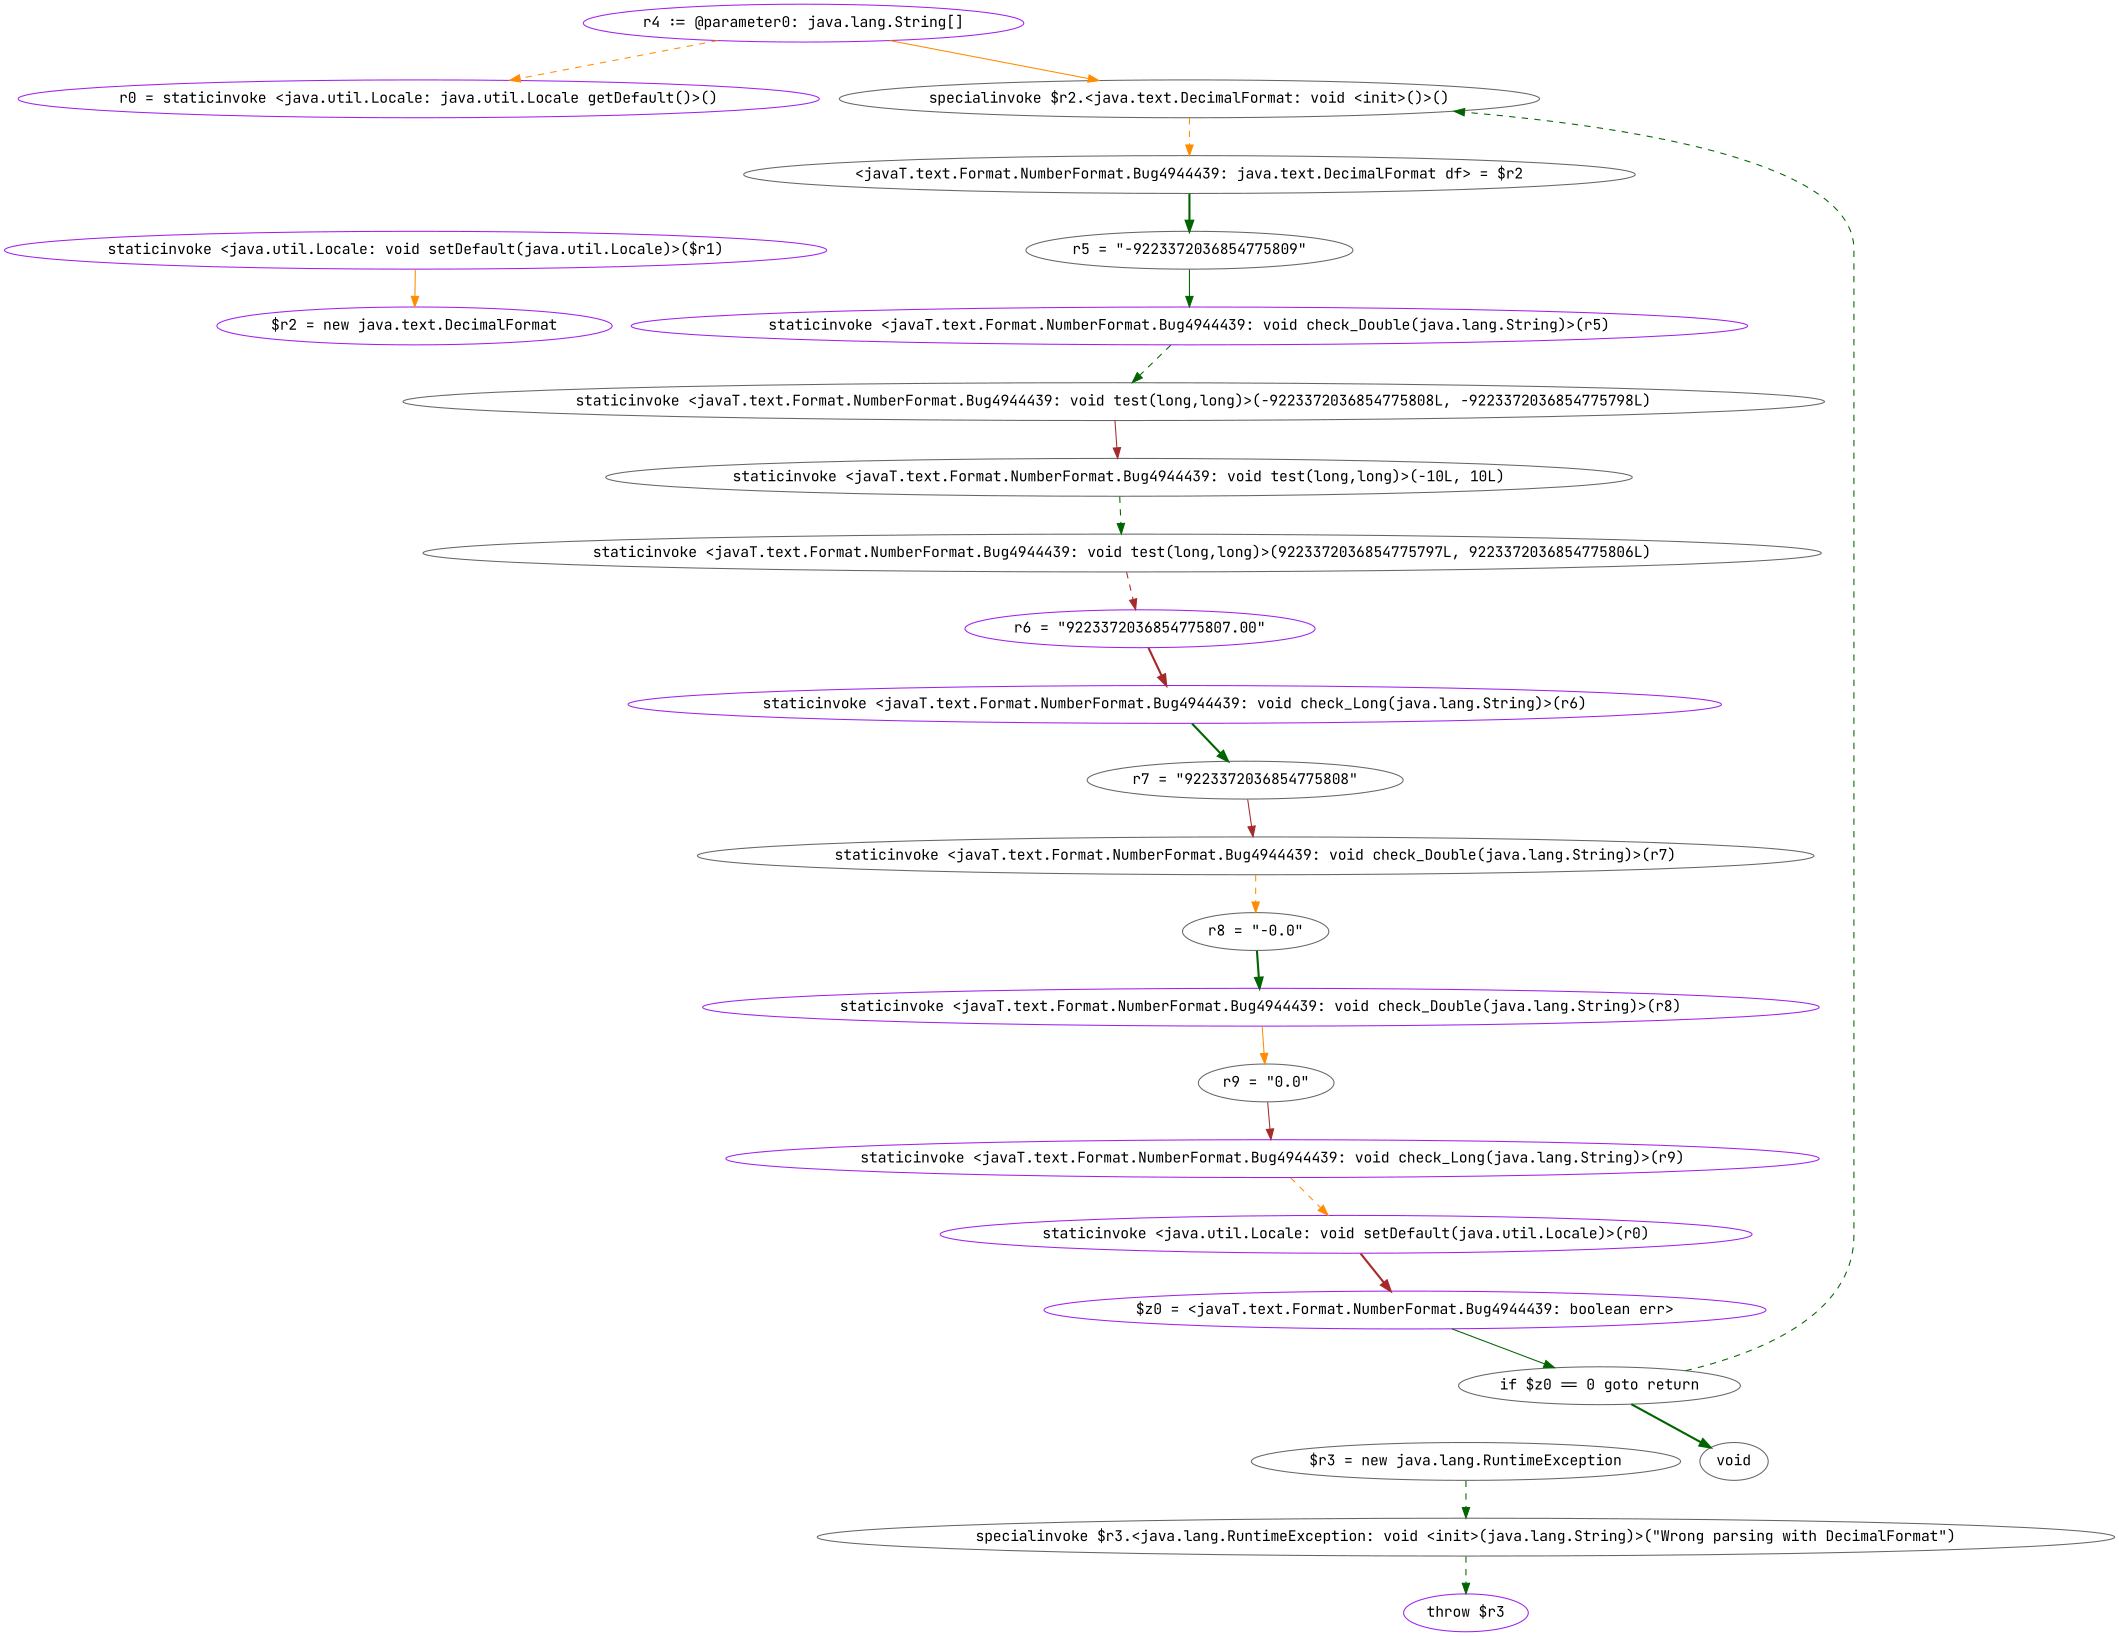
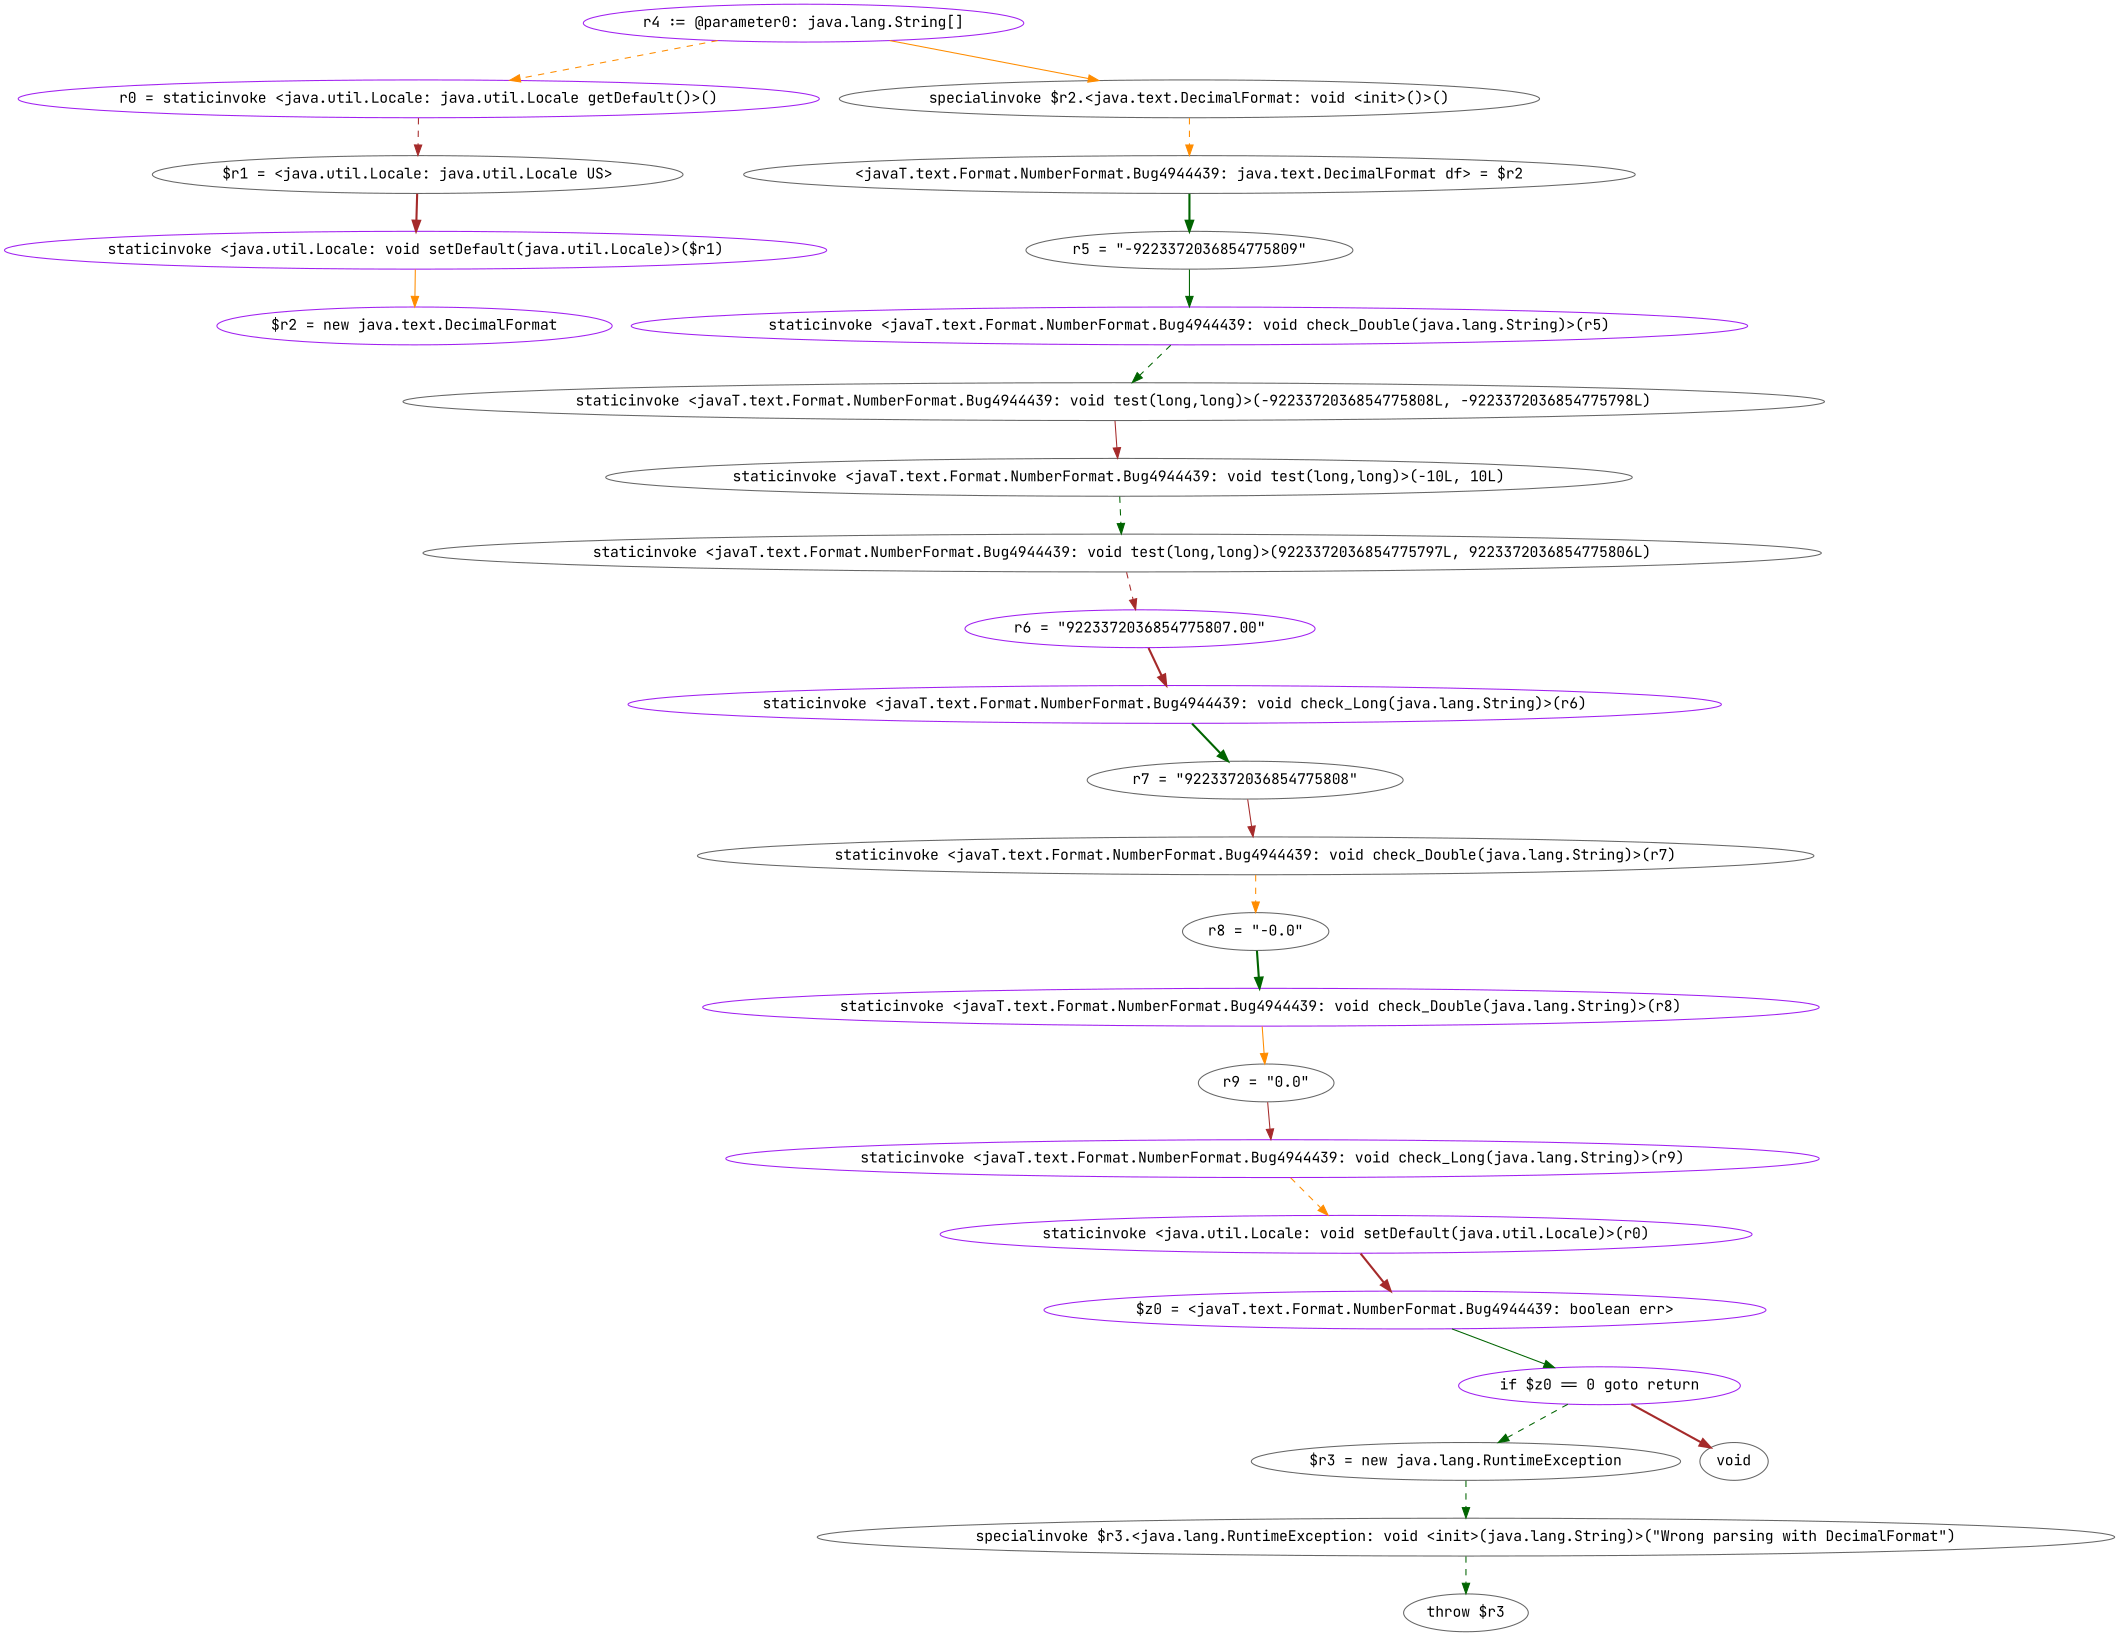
node "$r1 = <java.util.Locale: java.util.Locale US>": added
edge "if $z0 == 0 goto return" -> "specialinvoke $r2.<java.text.DecimalFormat: void <init>()>()": now "if $z0 == 0 goto return" -> "$r3 = new java.lang.RuntimeException"
node "if $z0 == 0 goto return": color gray40 -> purple
edge "if $z0 == 0 goto return" -> "void": color darkgreen -> brown
node "throw $r3": color purple -> gray40
